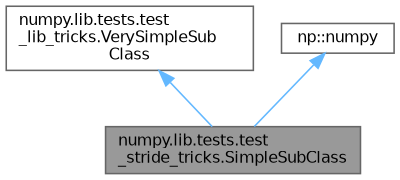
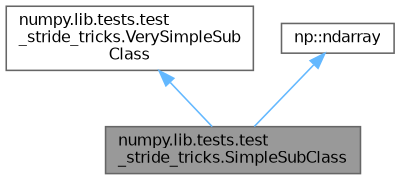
node "numpy.lib.tests.test _lib_tricks.VerySimpleSub Class": label "numpy.lib.tests.test _lib_tricks.VerySimpleSub Class" -> "numpy.lib.tests.test _stride_tricks.VerySimpleSub Class"
node "np::numpy": label "np::numpy" -> "np::ndarray"
